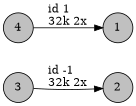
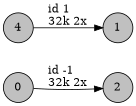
node "3": label "3" -> "0"
